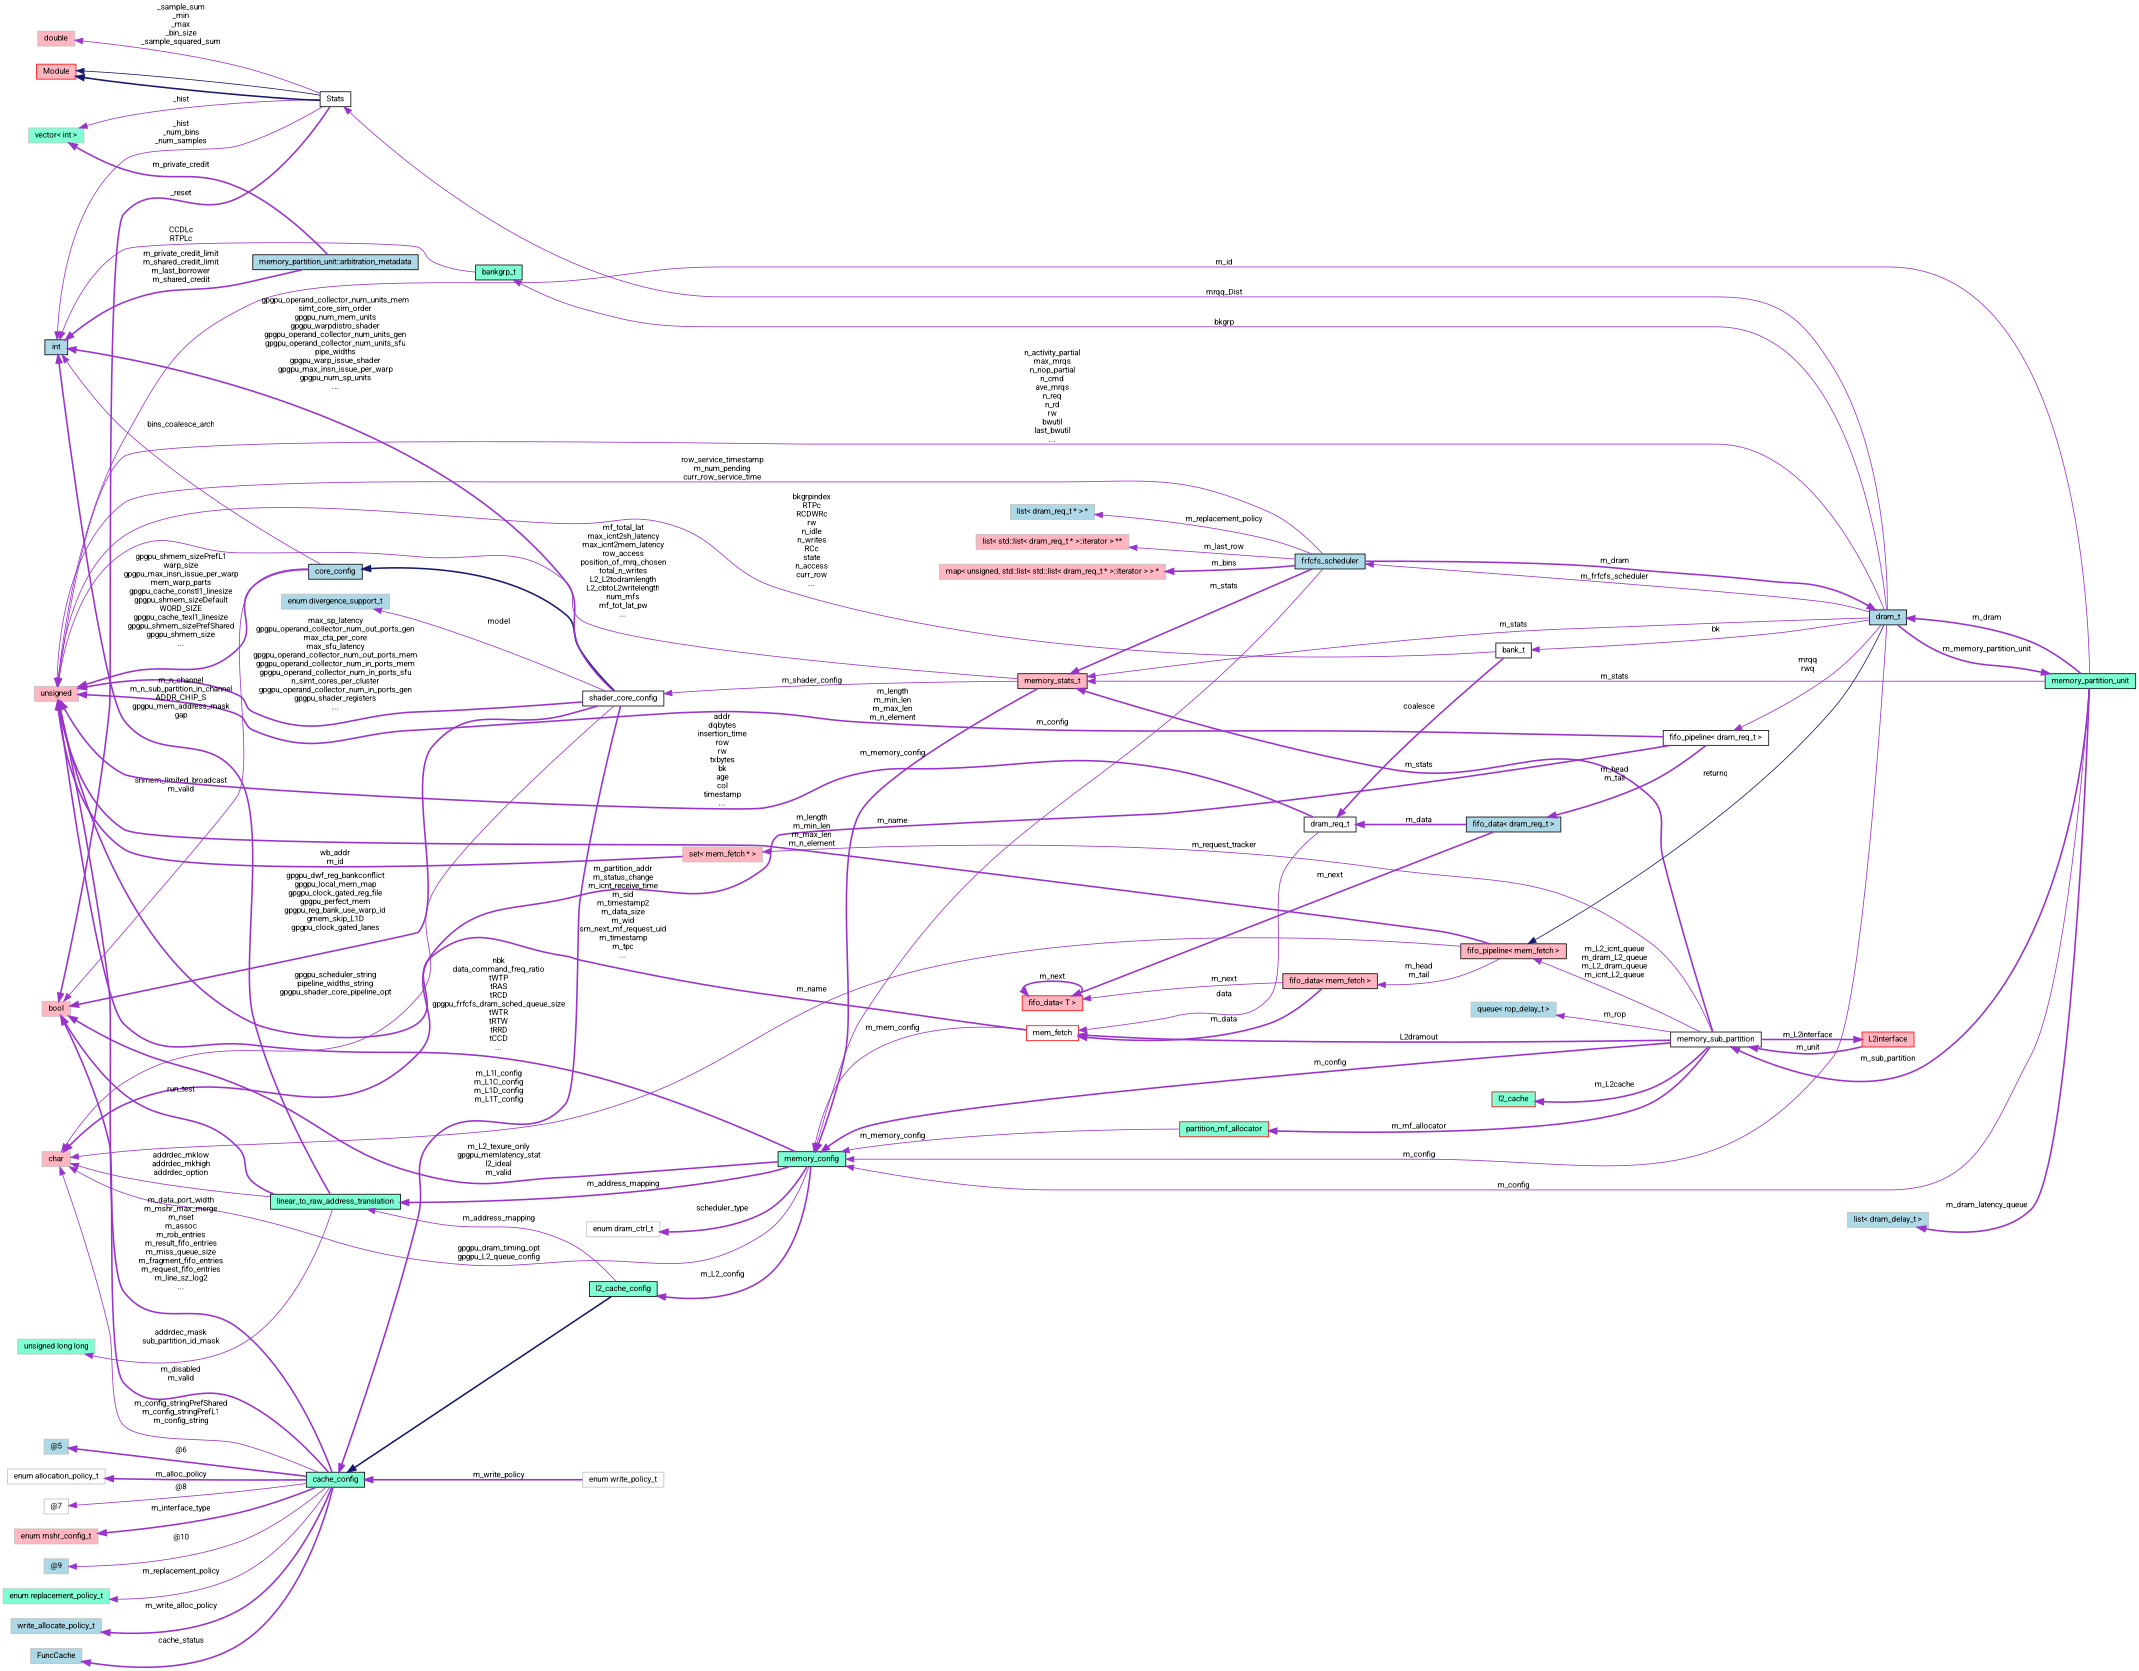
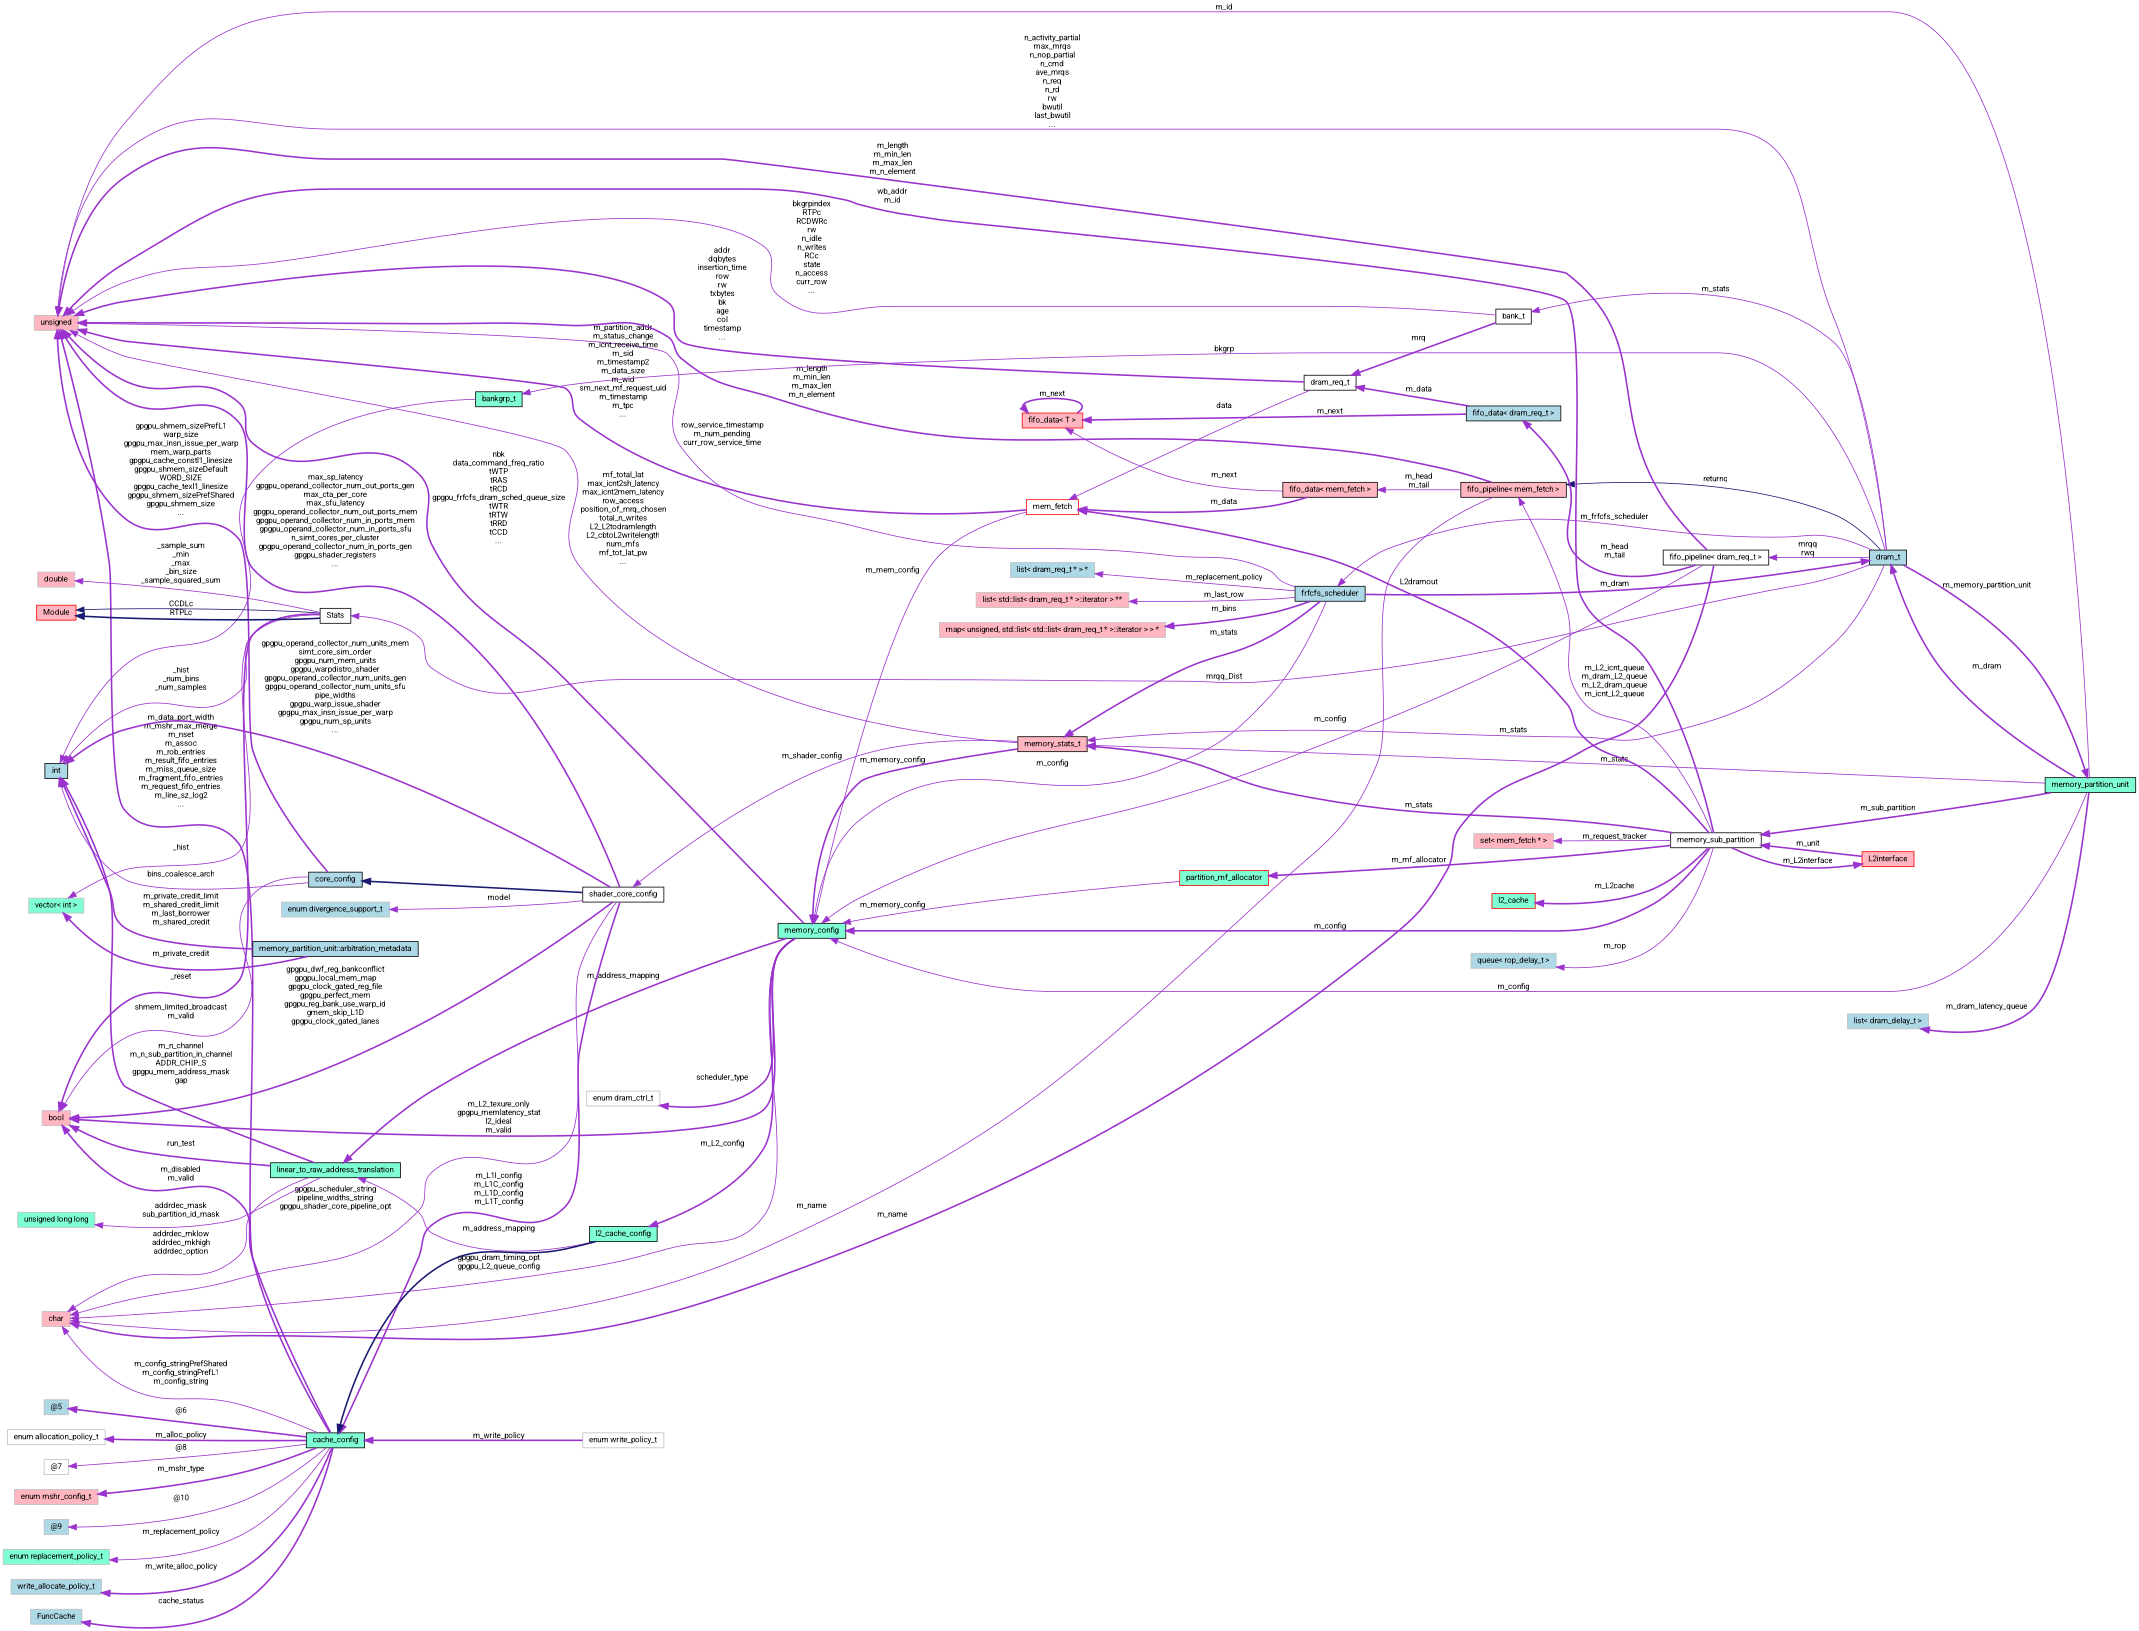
edge "dram_t" -> "bank_t": label "bk" -> "m_stats"
edge "bank_t" -> "dram_req_t": label "coalesce" -> "mrq"
edge "set< mem_fetch * >" -> "unsigned": now "memory_sub_partition" -> "unsigned"
edge "dram_t" -> "memory_config": now "fifo_pipeline< dram_req_t >" -> "memory_config"
edge "cache_config" -> "enum mshr_config_t": label "m_interface_type" -> "m_mshr_type"
